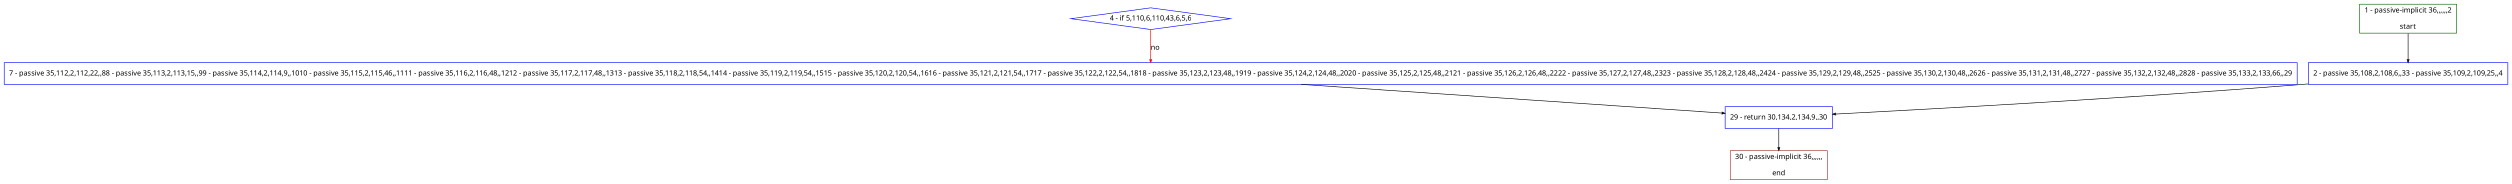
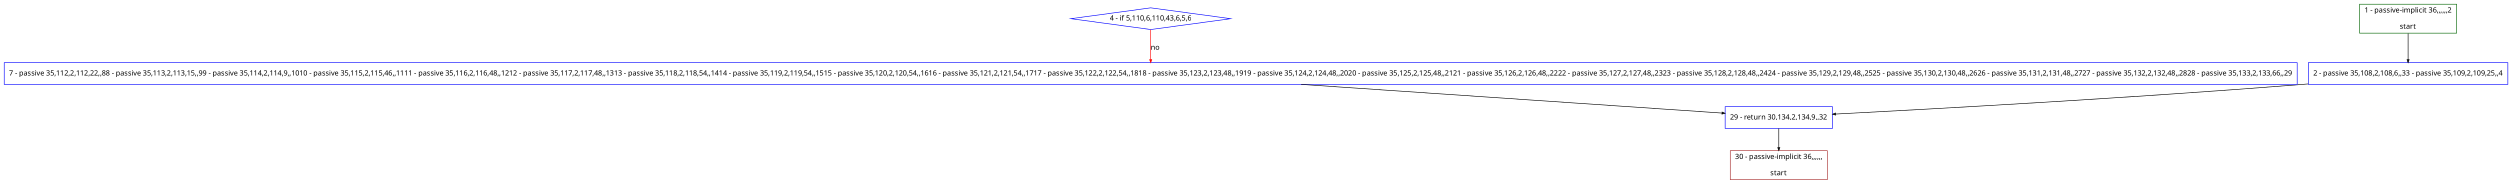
node "29 - return 30,134,2,134,9,,30": label "29 - return 30,134,2,134,9,,30" -> "29 - return 30,134,2,134,9,,32"
node "30 - passive-implicit 36,,,,,, end": label "30 - passive-implicit 36,,,,,, end" -> "30 - passive-implicit 36,,,,,, start"
